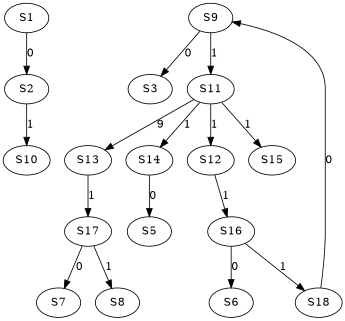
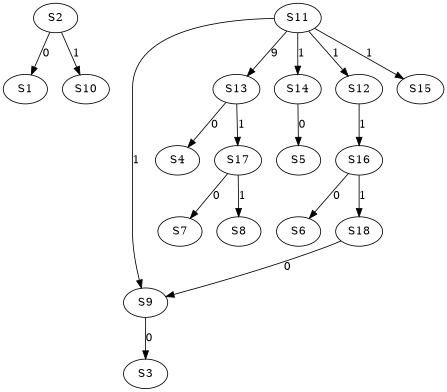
edge "S1" -> "S2": reversed
edge "S9" -> "S11": reversed
node "S4": added
